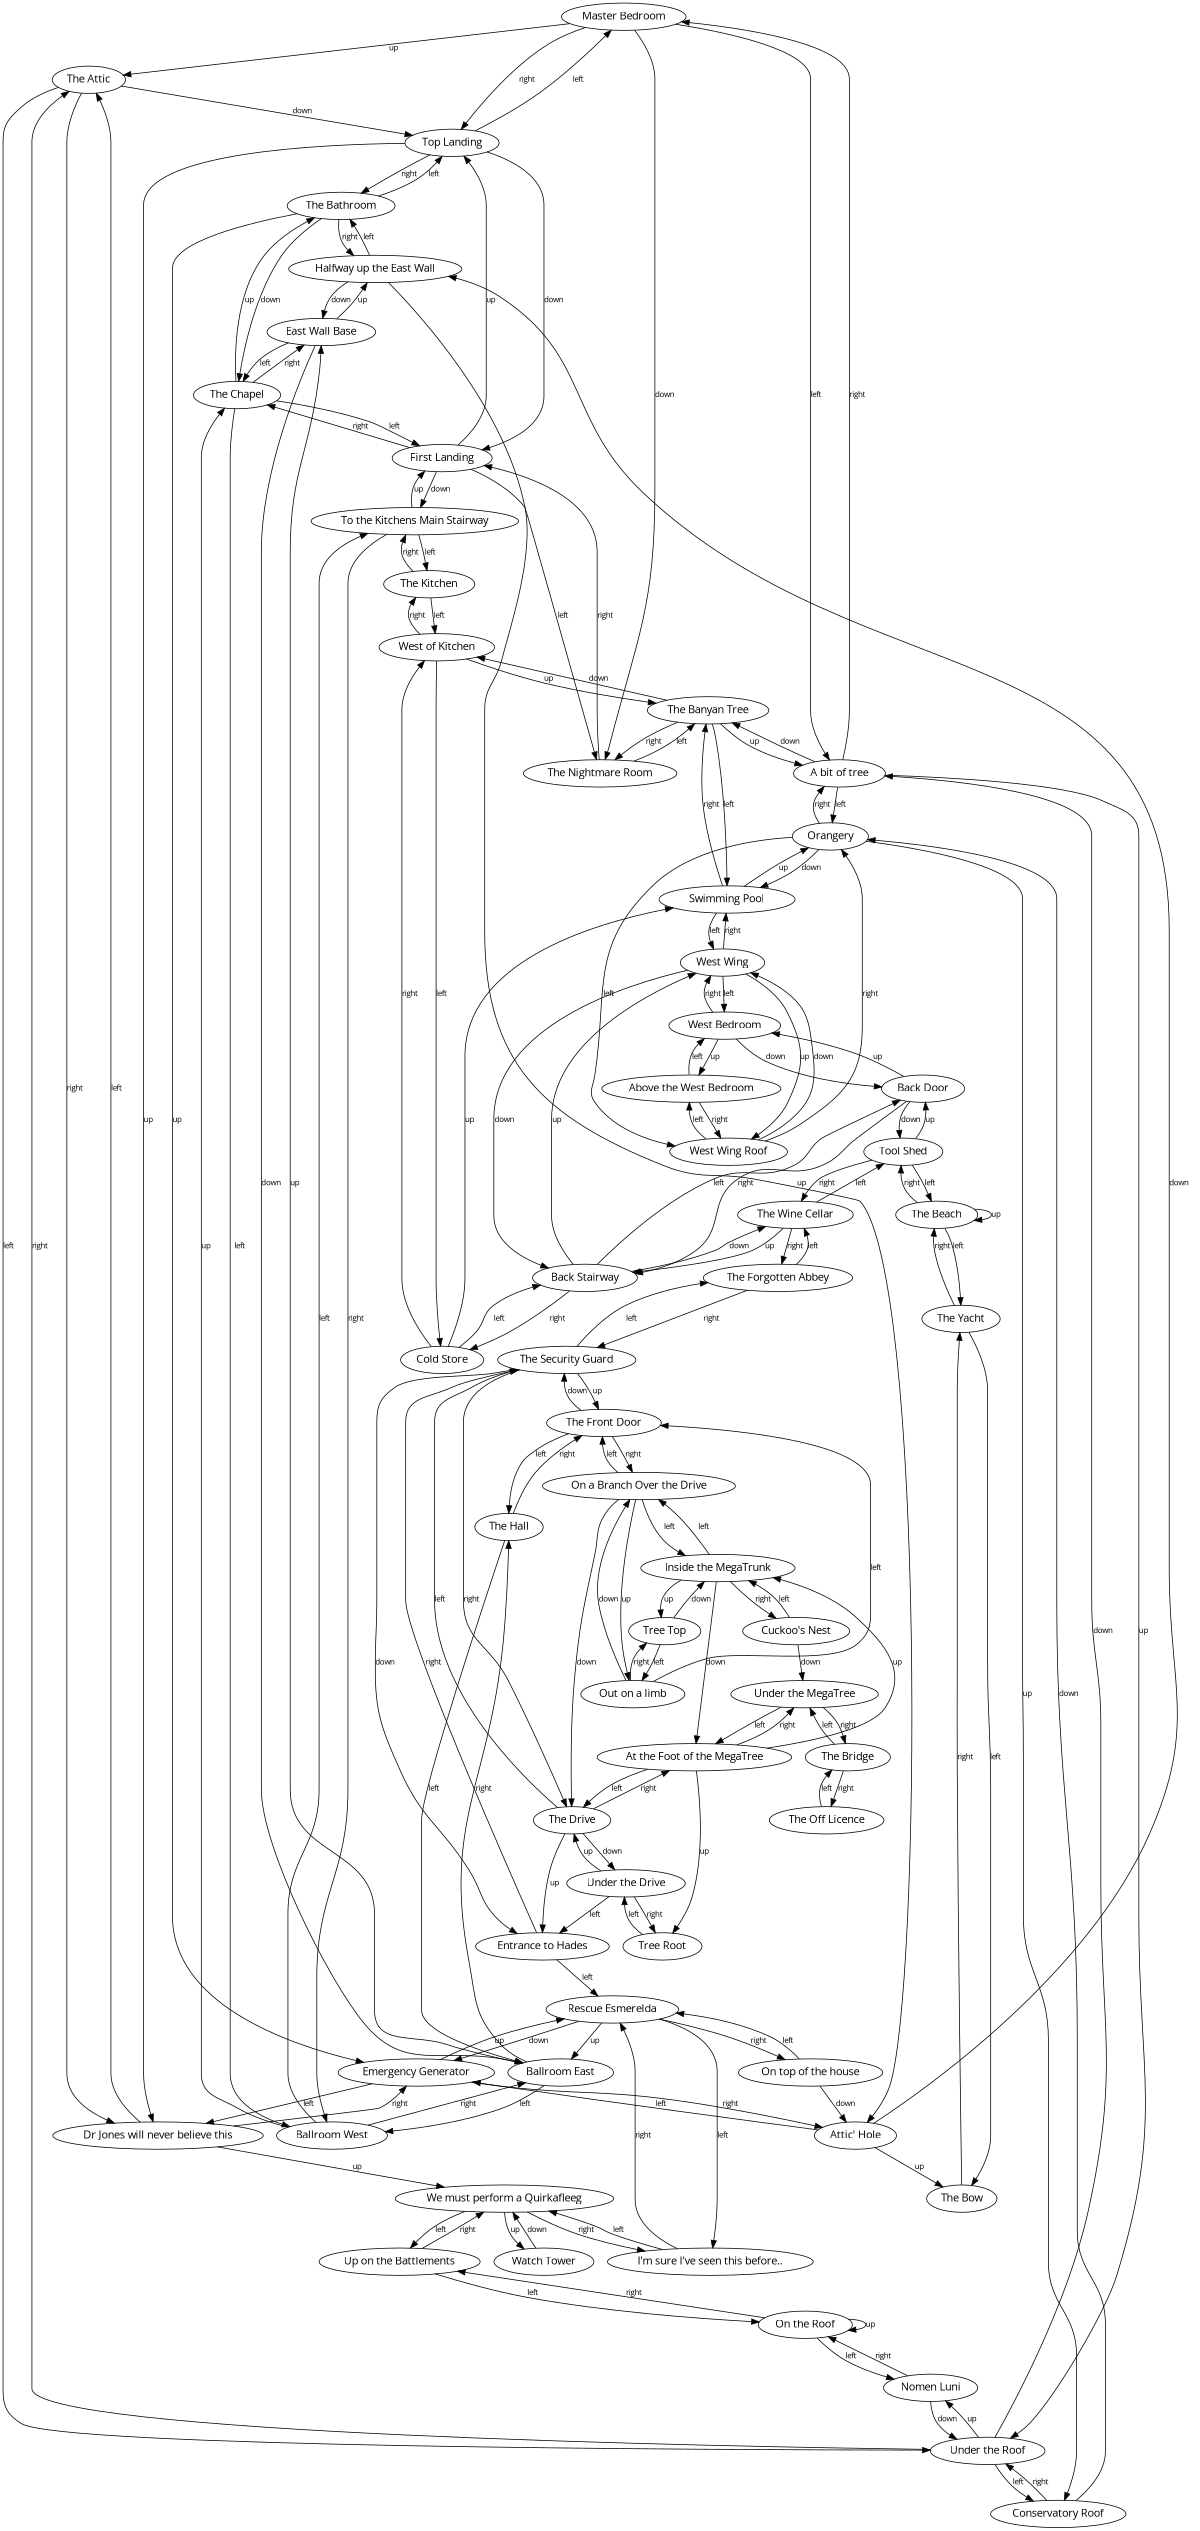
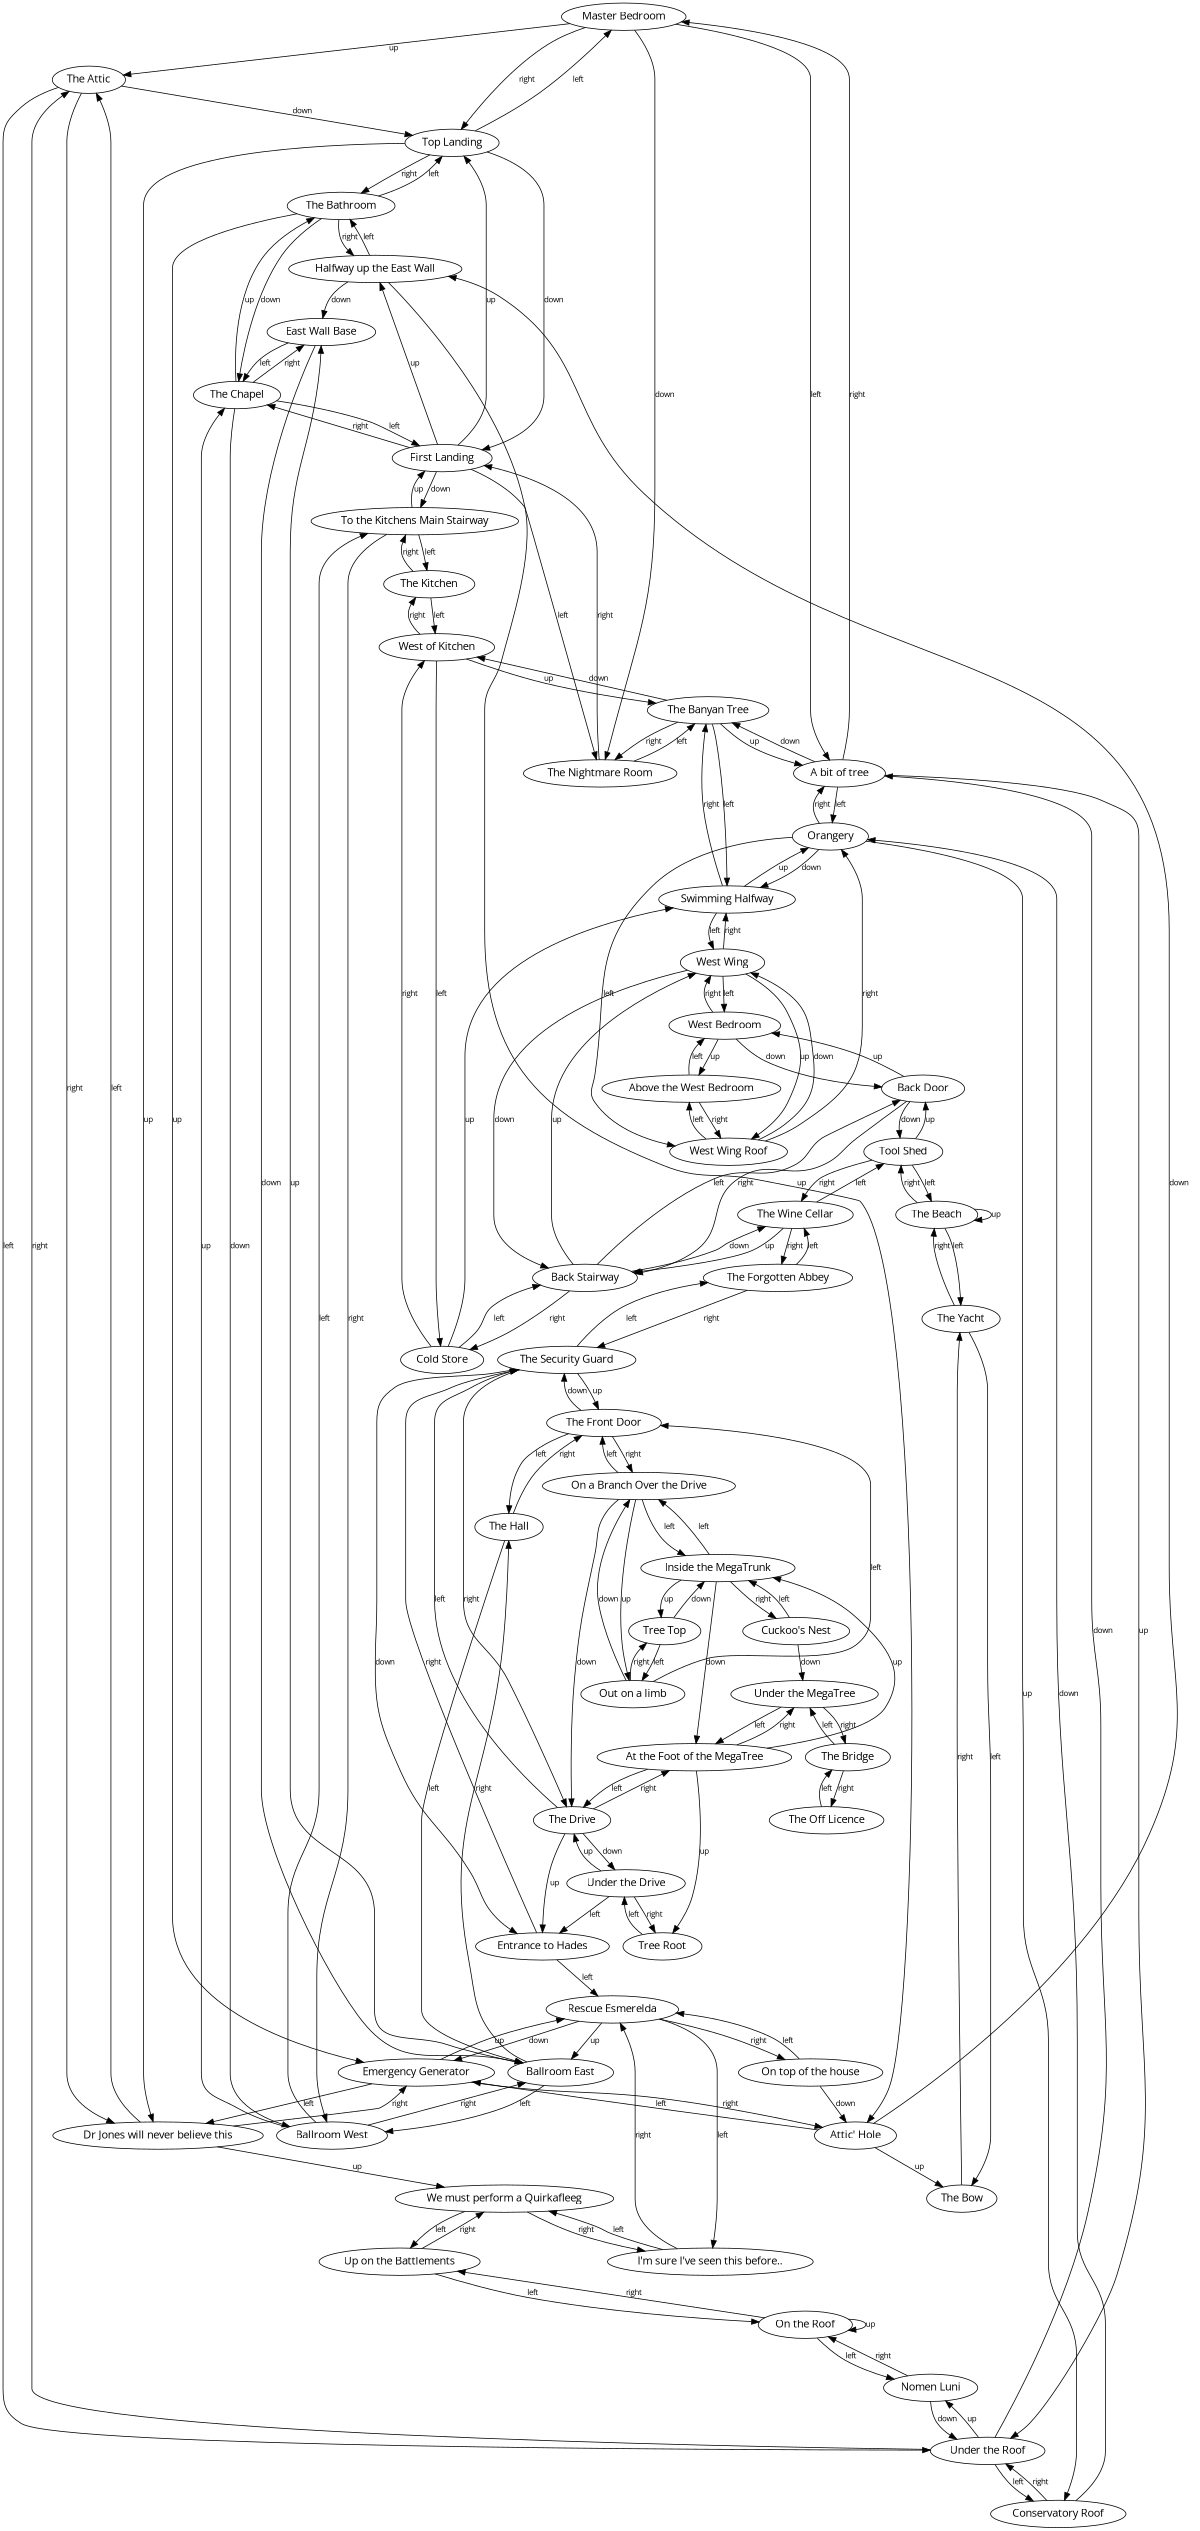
edge "East Wall Base" -> "Halfway up the East Wall": now "First Landing" -> "Halfway up the East Wall"
node "Swimming Pool": label "Swimming Pool" -> "Swimming Halfway"
edge "The Chapel" -> "Ballroom West": label "left" -> "down"
node "Watch Tower": removed
